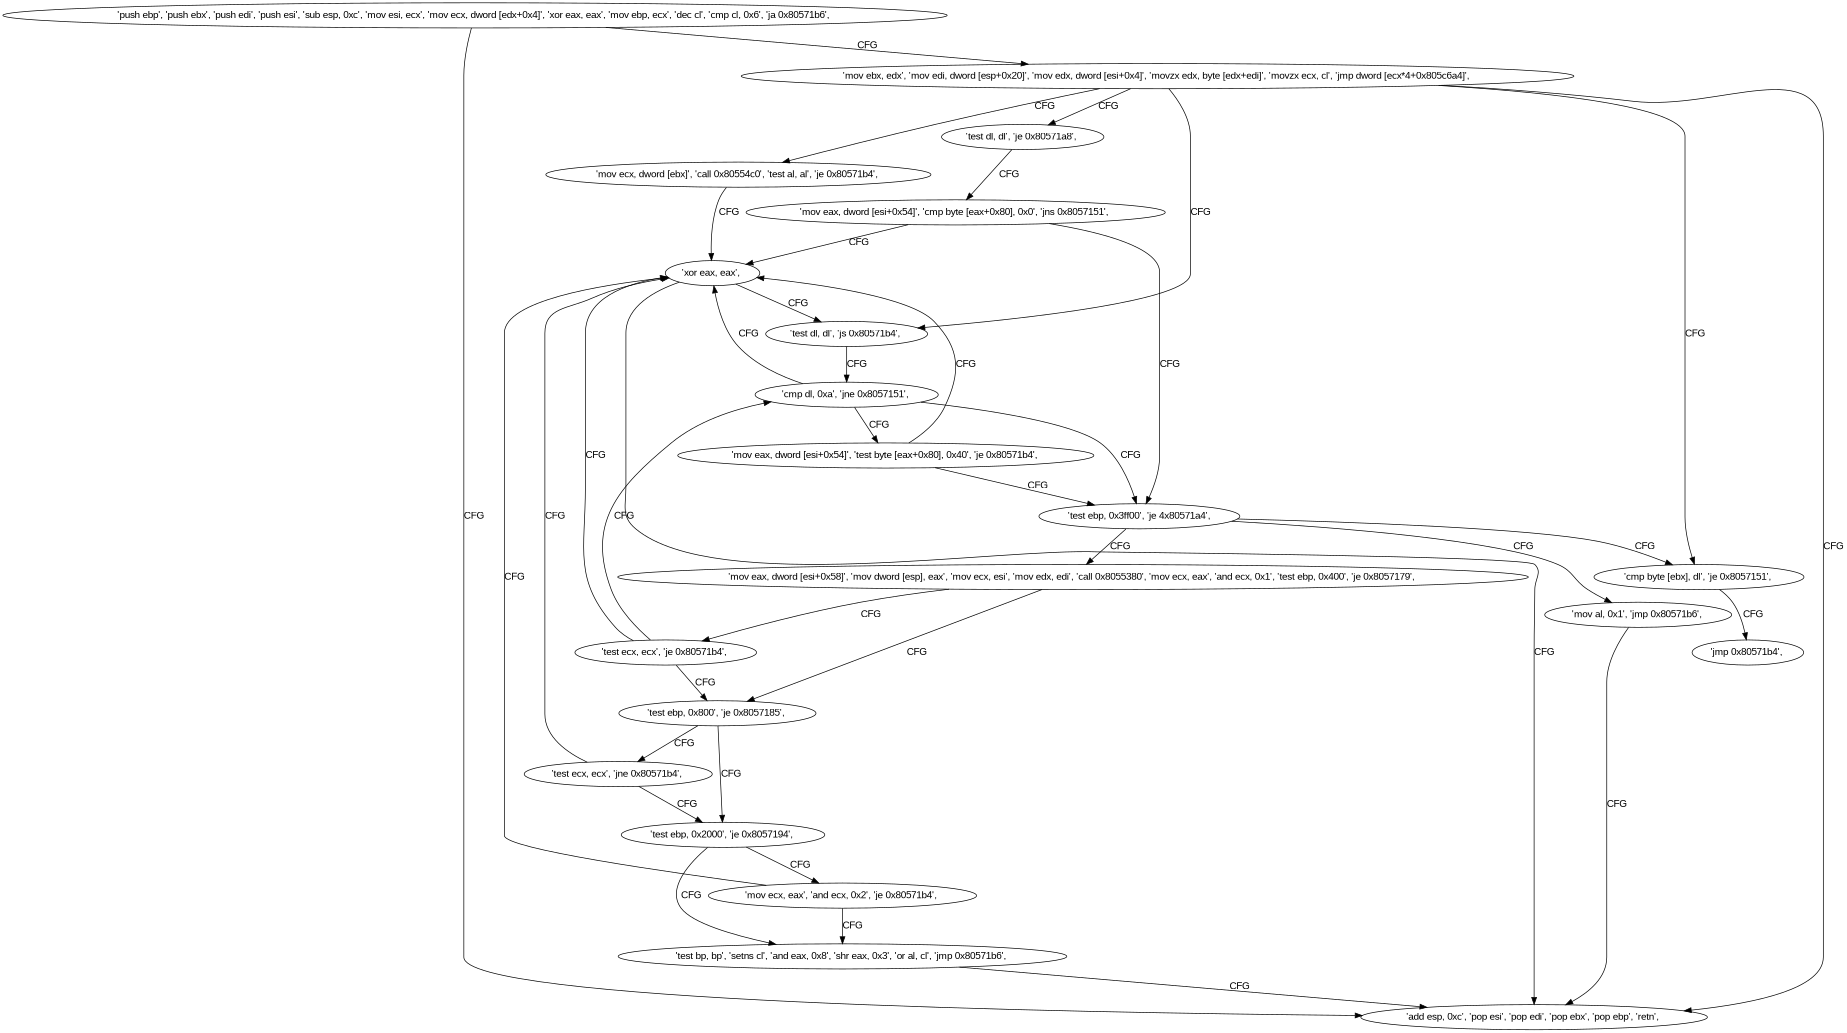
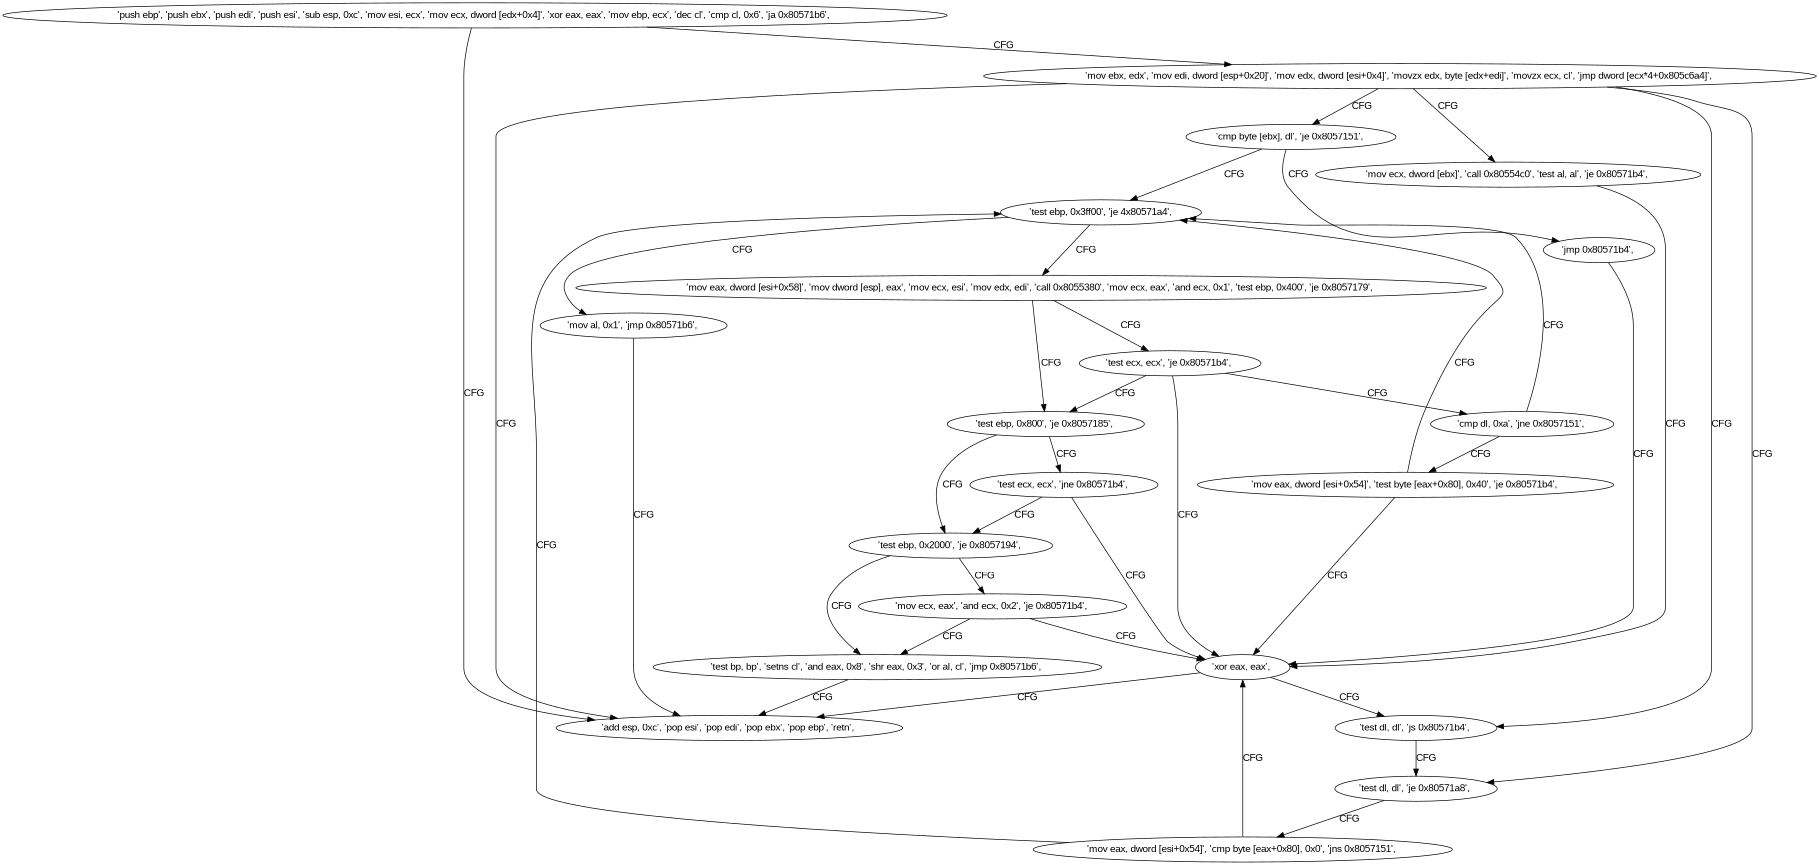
edge "'cmp dl, 0xa', 'jne 0x8057151'," -> "'xor eax, eax',": now "'jmp 0x80571b4'," -> "'xor eax, eax',"
edge "'test dl, dl', 'js 0x80571b4'," -> "'cmp dl, 0xa', 'jne 0x8057151',": now "'test dl, dl', 'js 0x80571b4'," -> "'test dl, dl', 'je 0x80571a8',"
edge "'test ebp, 0x3ff00', 'je 4x80571a4'," -> "'cmp byte [ebx], dl', 'je 0x8057151',": reversed
